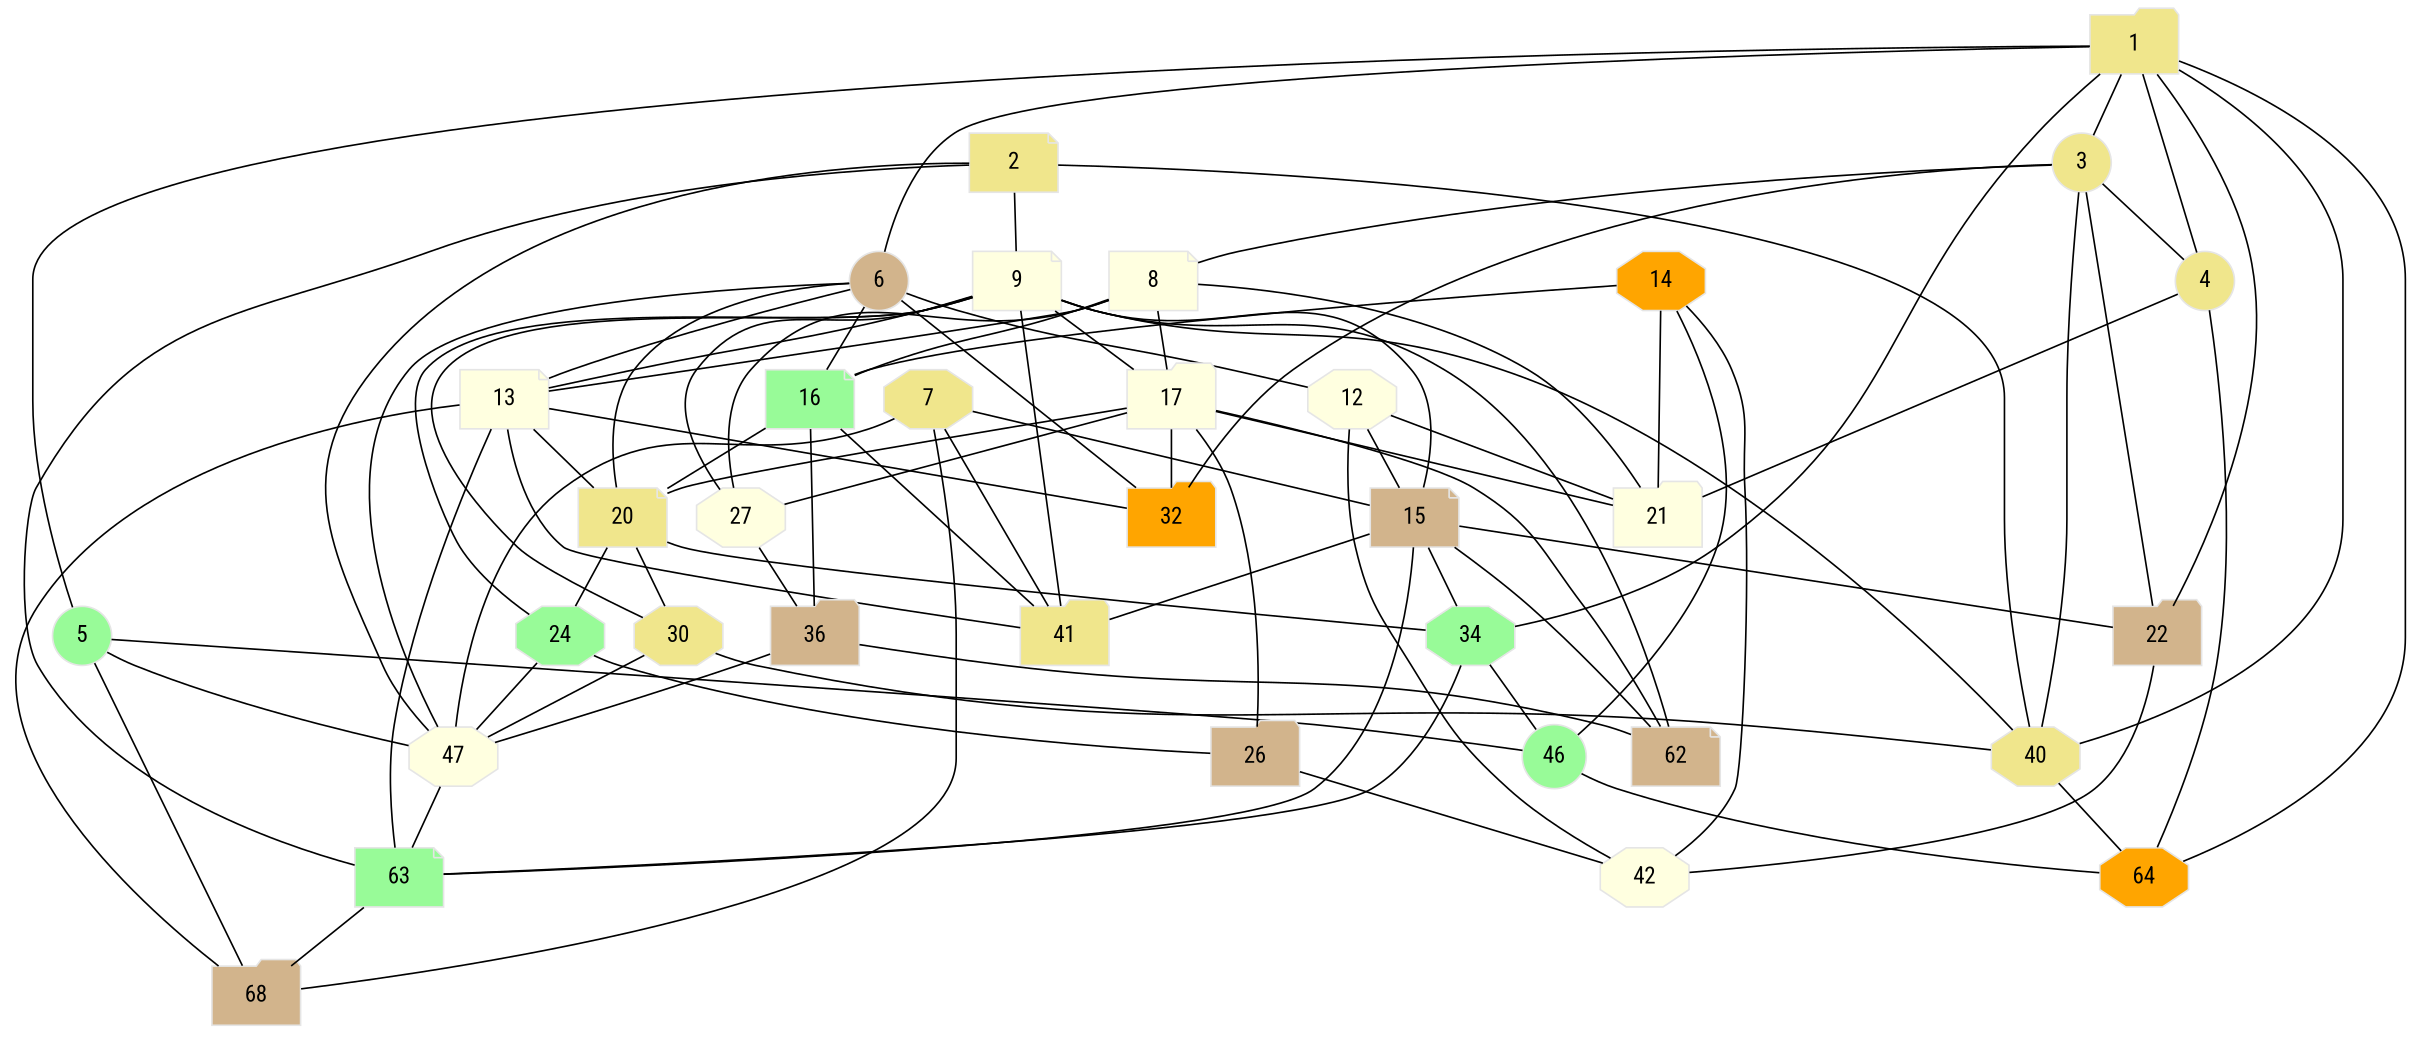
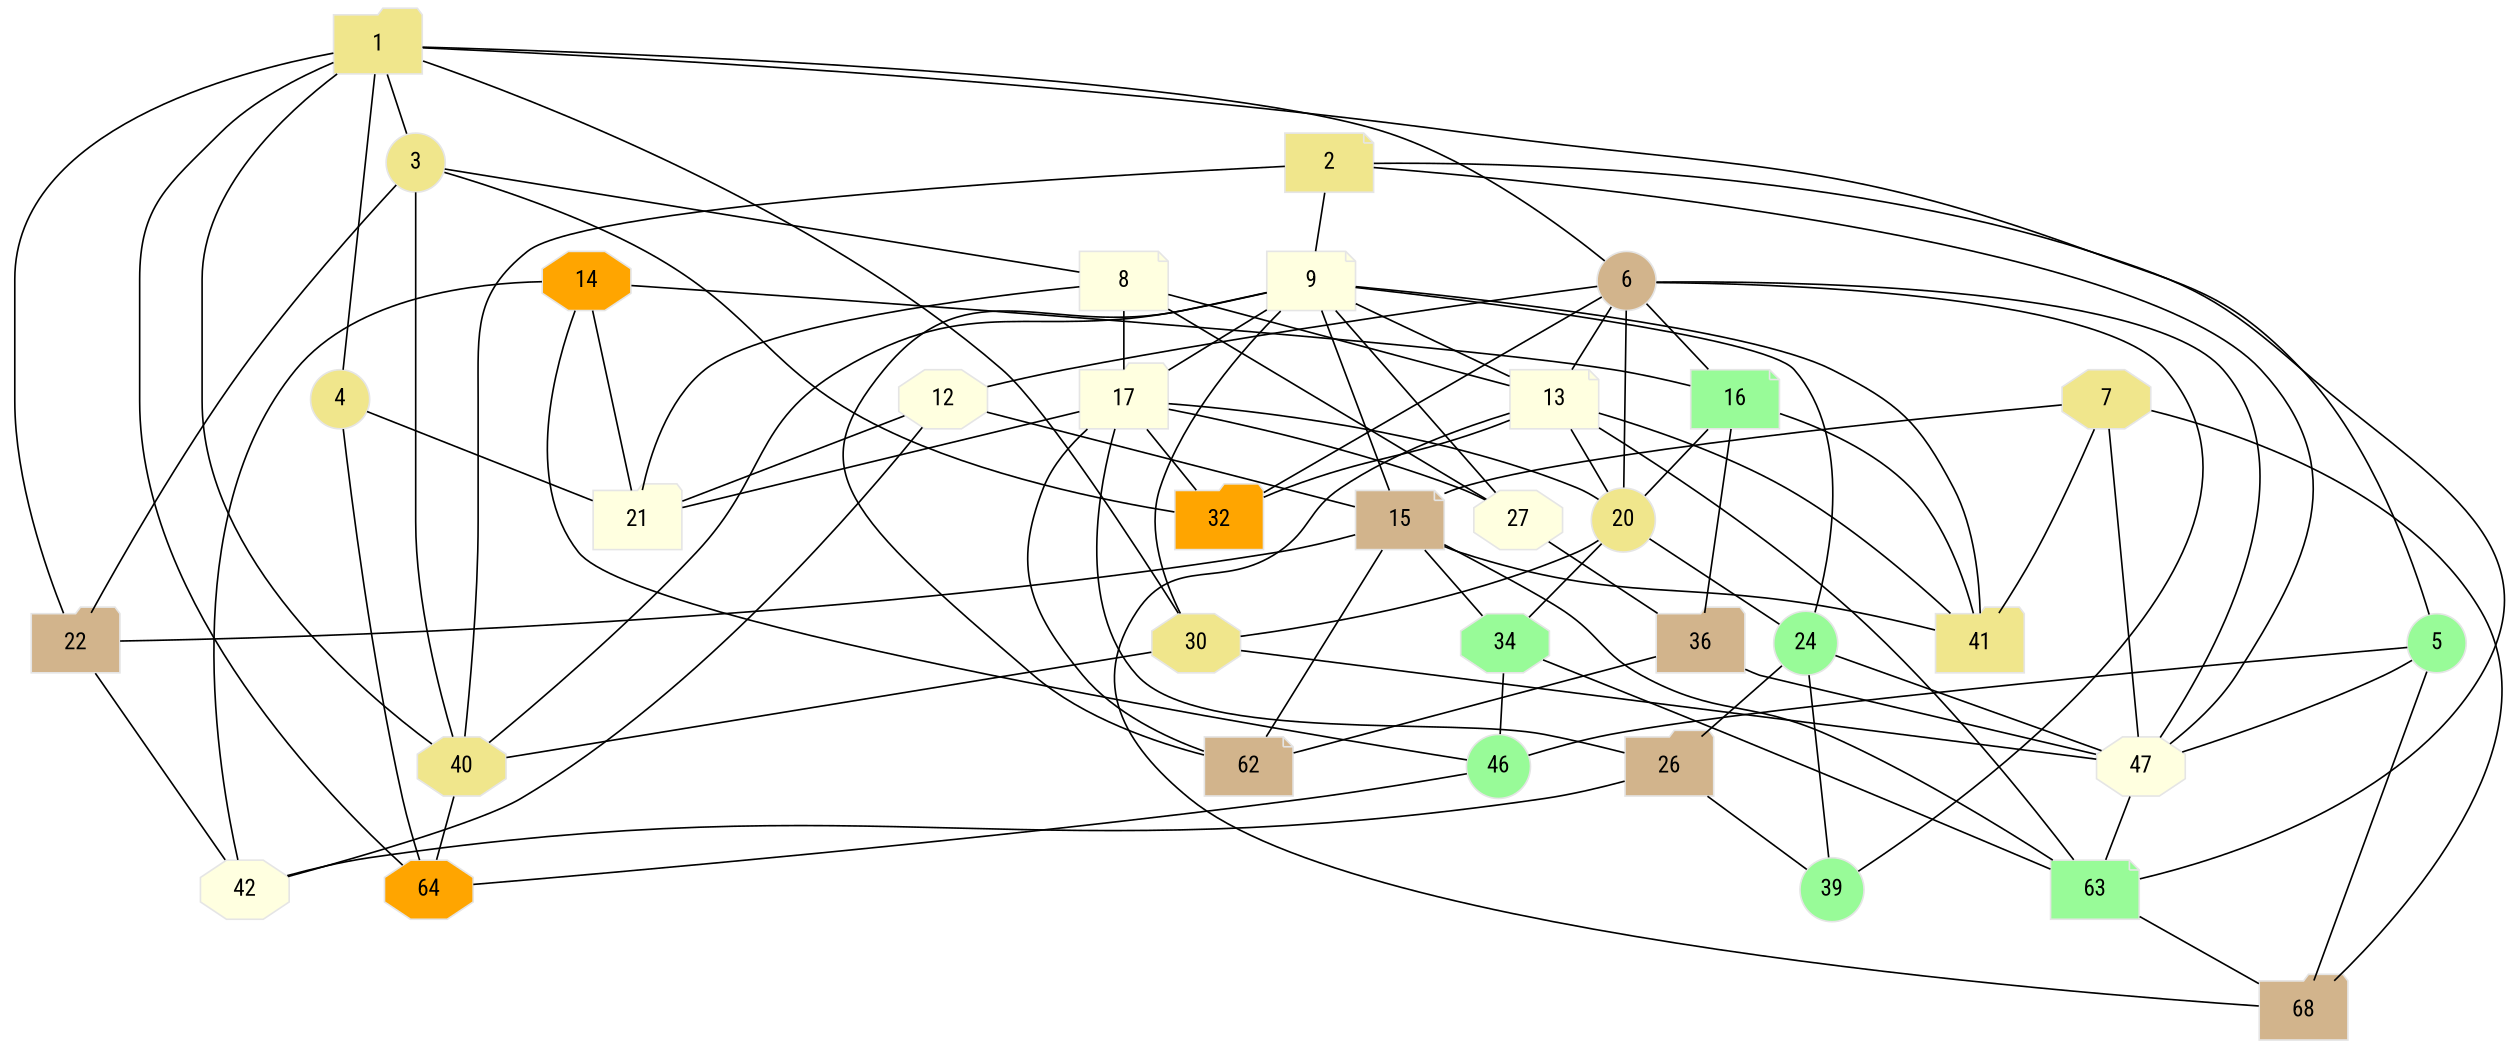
edge "3" -- "4": removed
edge "8" -- "16": removed
edge "1" -- "34": now "1" -- "30"
node "20": shape note -> circle
node "24": shape octagon -> circle
node "39": added
